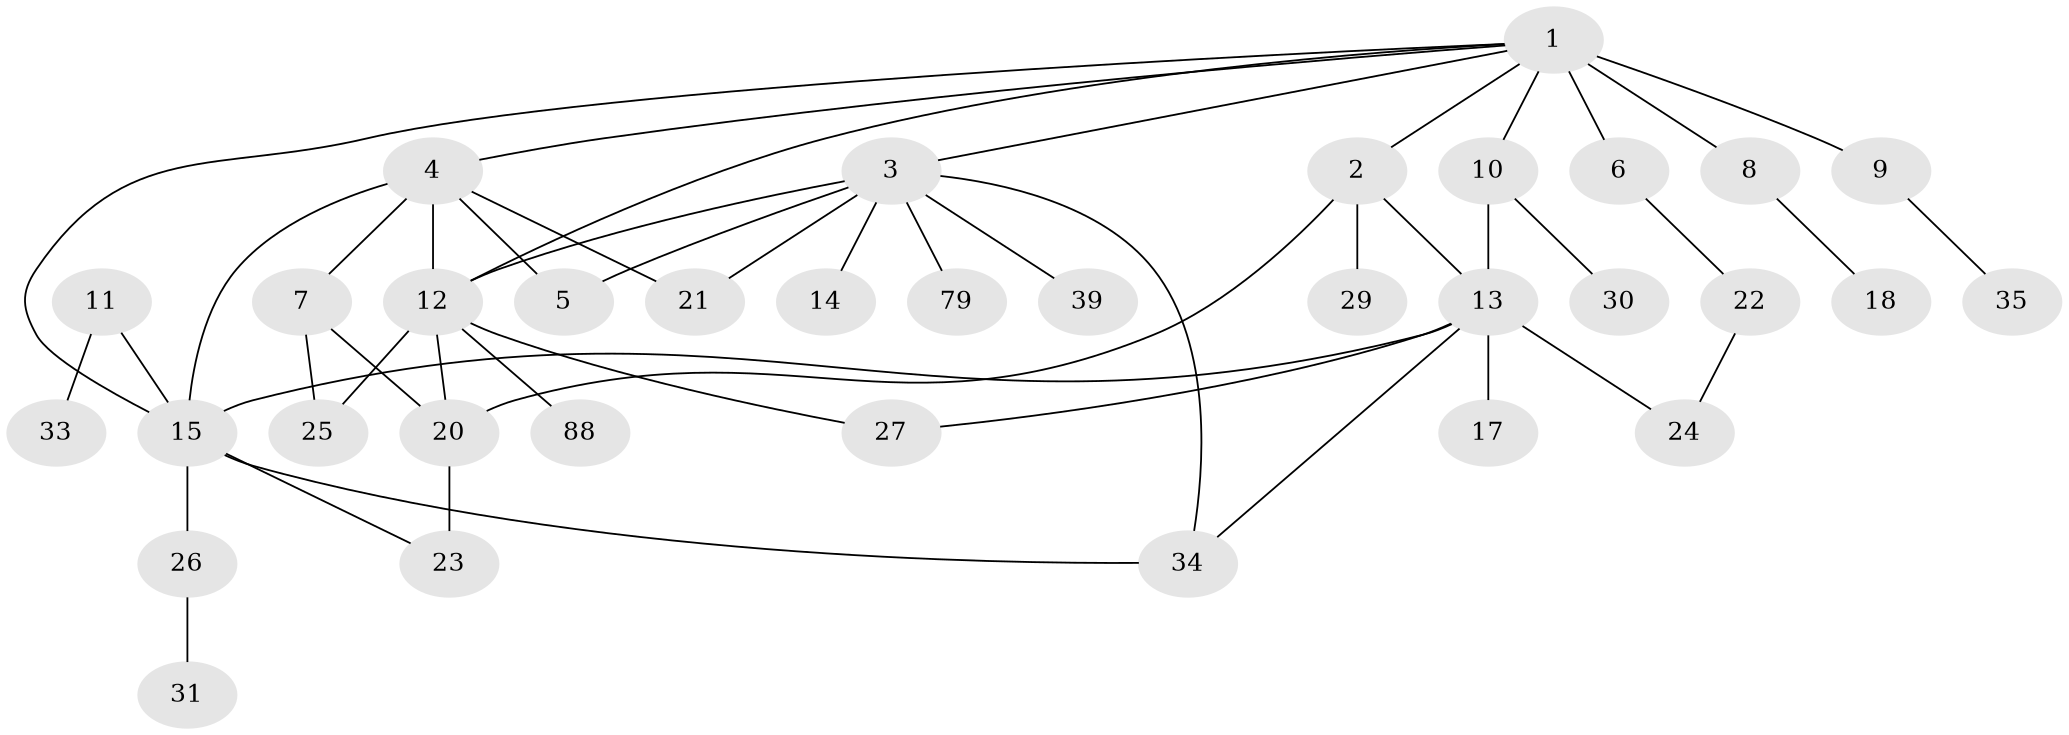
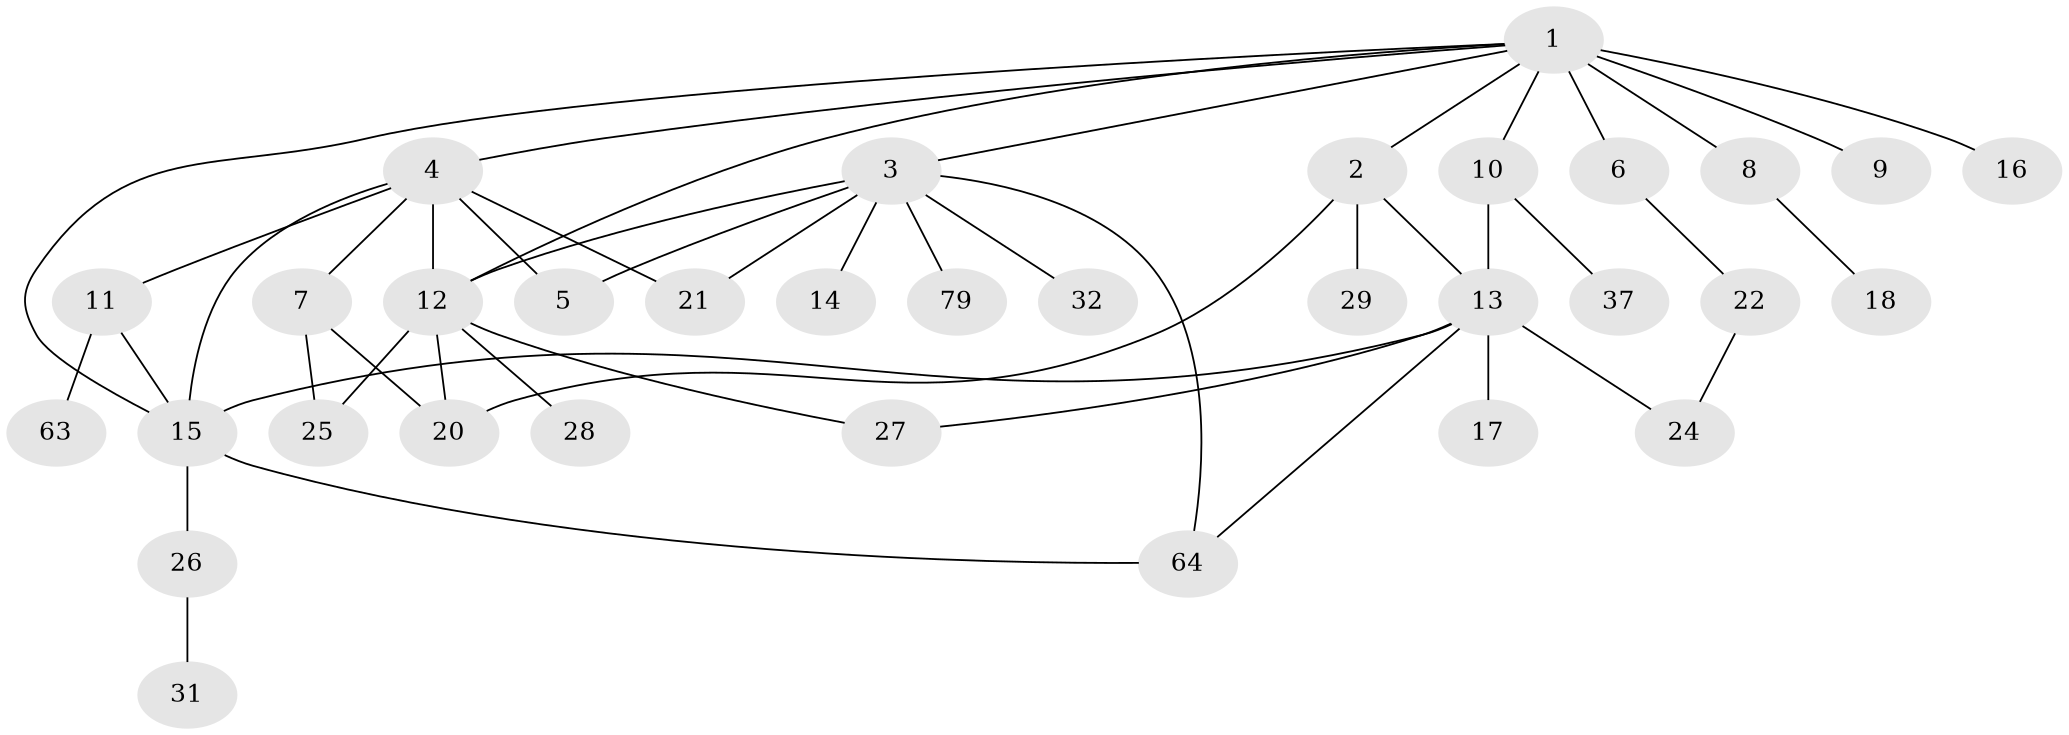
node "16": added
edge "4" -- "11": added
node "39": label "39" -> "32"
node "30": label "30" -> "37"
node "35": removed
node "33": label "33" -> "63"
node "88": label "88" -> "28"
node "23": removed
node "34": label "34" -> "64"
